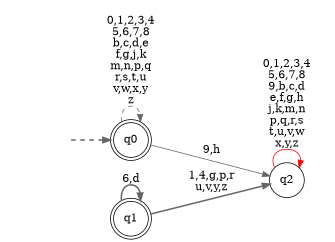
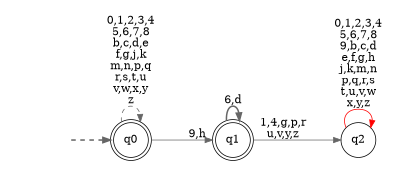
edge "q0" -> "q2": now "q0" -> "q1"
edge "q1" -> "q2": style bold -> solid
